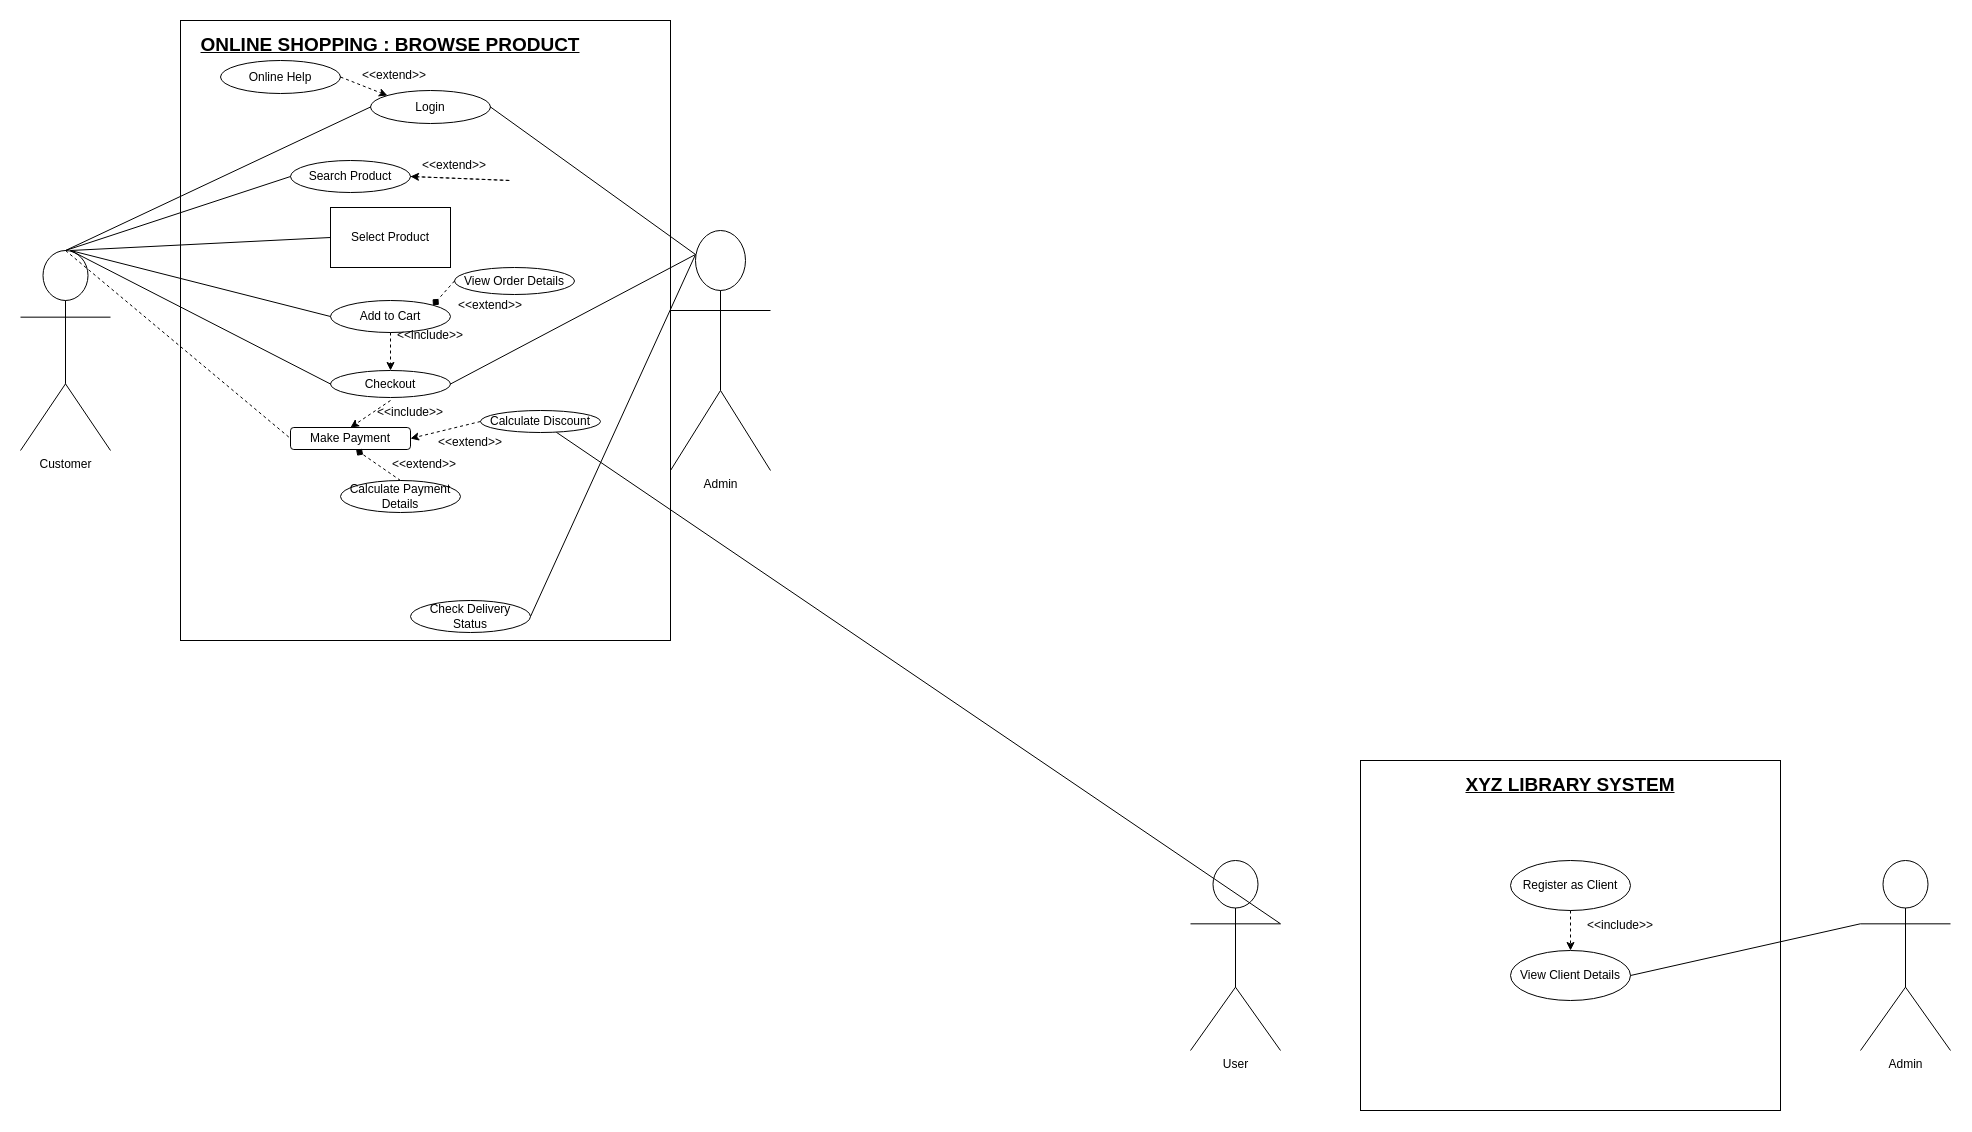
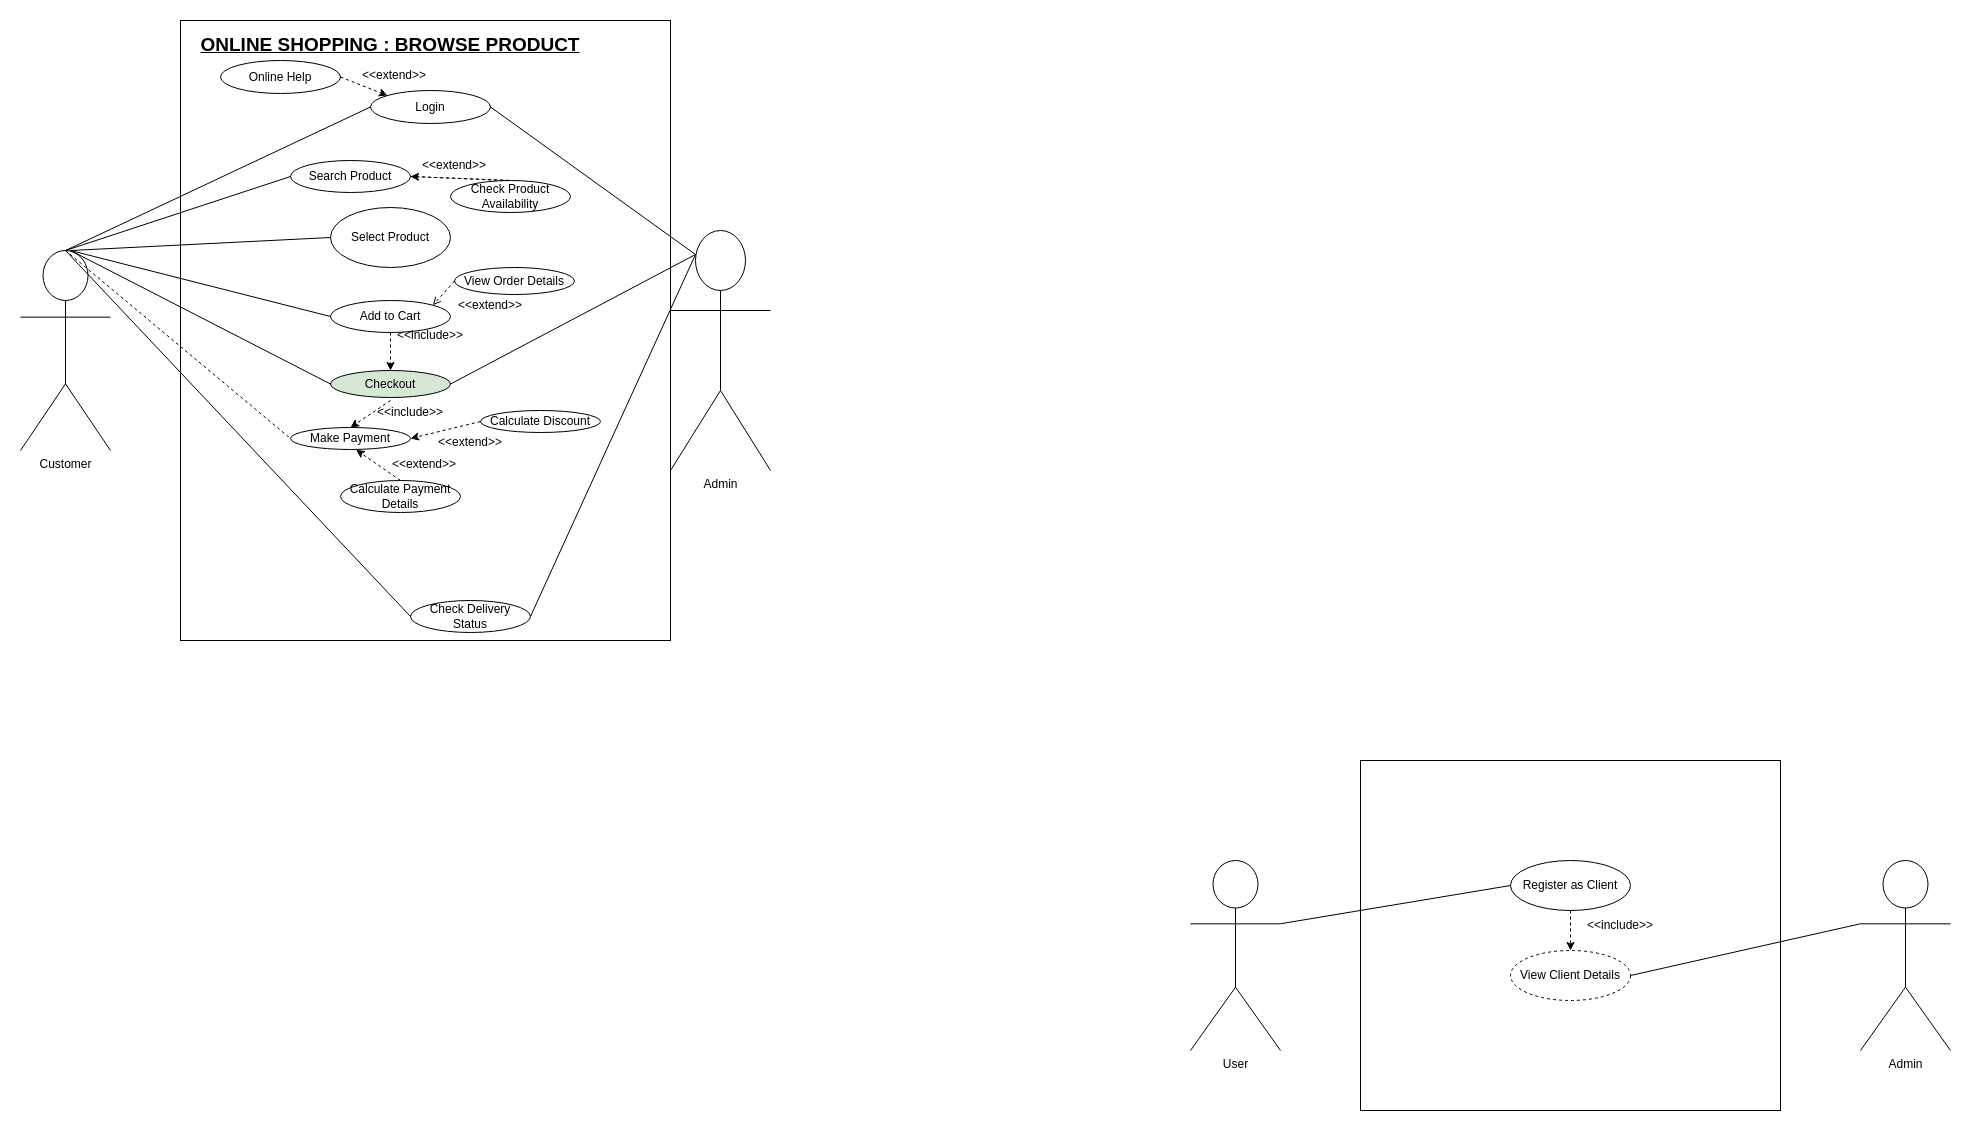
node "Check Product Availability": added
node "Select Product": shape rectangle -> ellipse
edge "View Order Details" -> "Add to Cart": arrowhead diamond -> open
node "Checkout": fillcolor #ffffff -> #d5e8d4
edge "Customer" -- "Check Delivery Status": added
node "Make Payment": shape rounded rectangle -> ellipse
edge "Calculate Payment Details" -> "Make Payment": arrowhead diamond -> classic
edge "Calculate Discount" -- "User": now "Register as Client" -- "User"
node "XYZ LIBRARY SYSTEM": removed
node "View Client Details": style solid -> dashed
